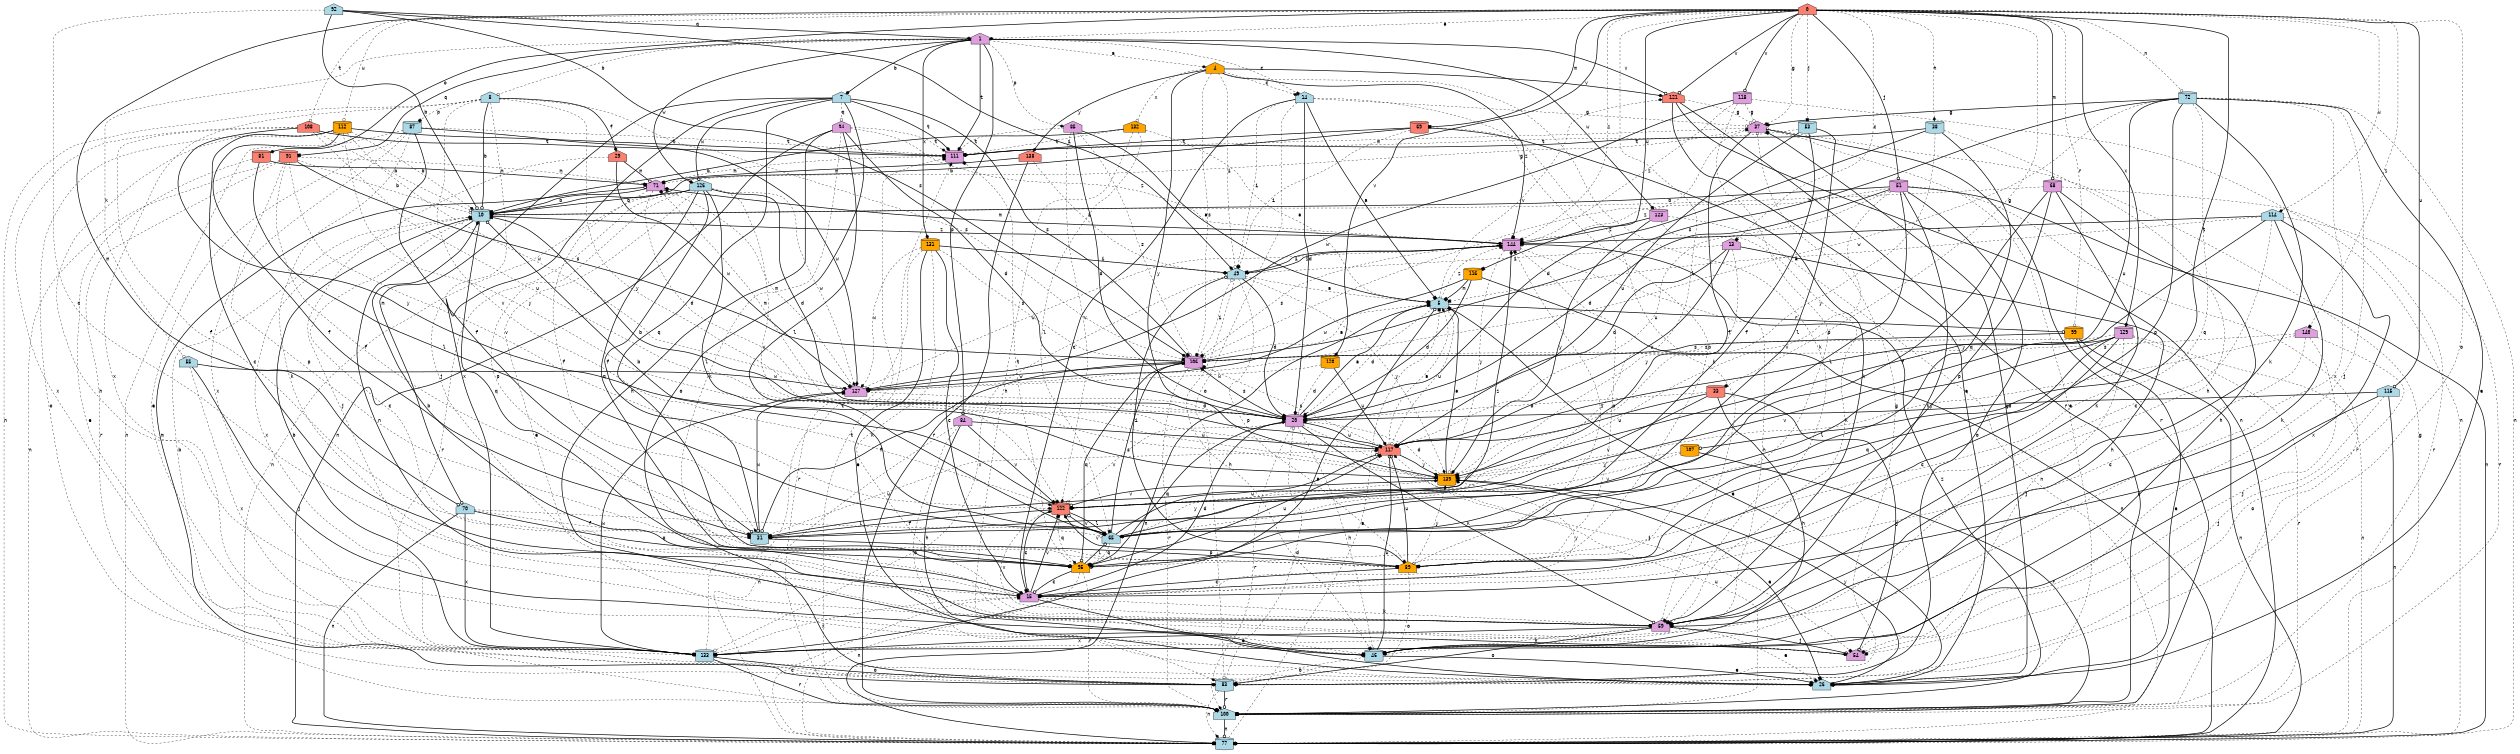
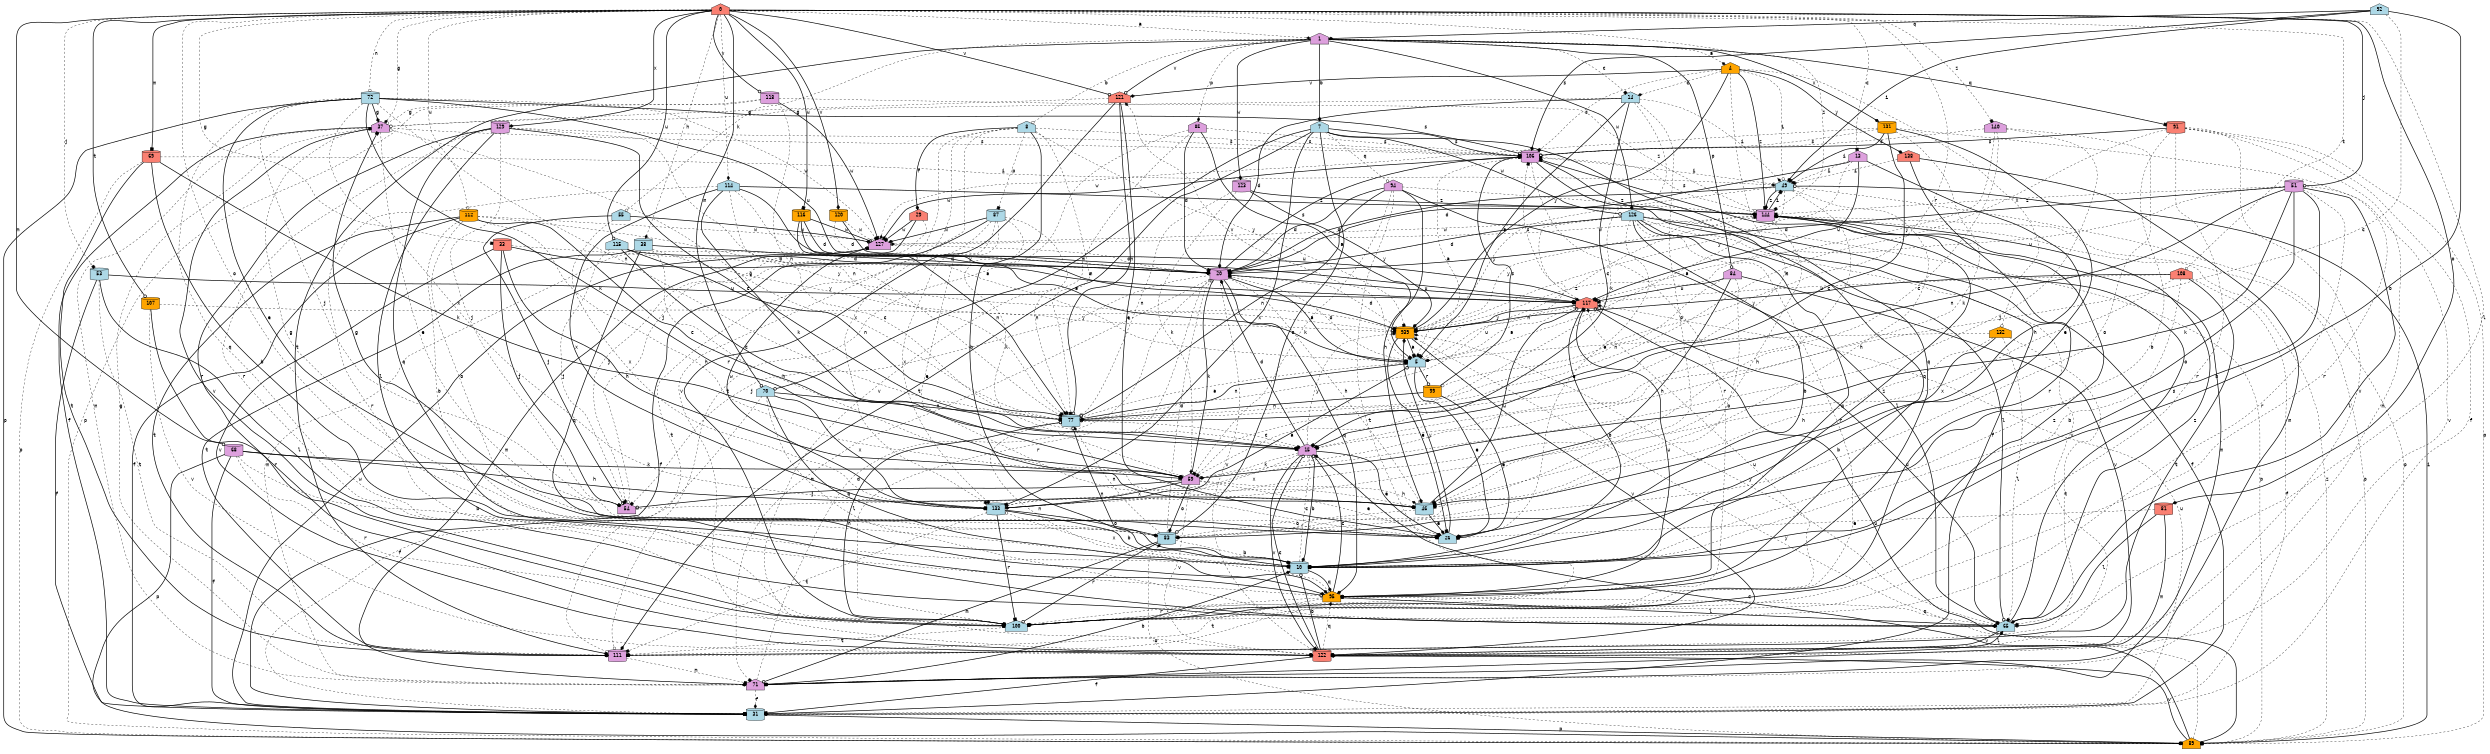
edge "37" -> "111": now "37" -> "71"
edge "116" -> "5": label "m" -> "a"
node "139": label "139" -> "939"
edge "10" -> "59": now "10" -> "77"
